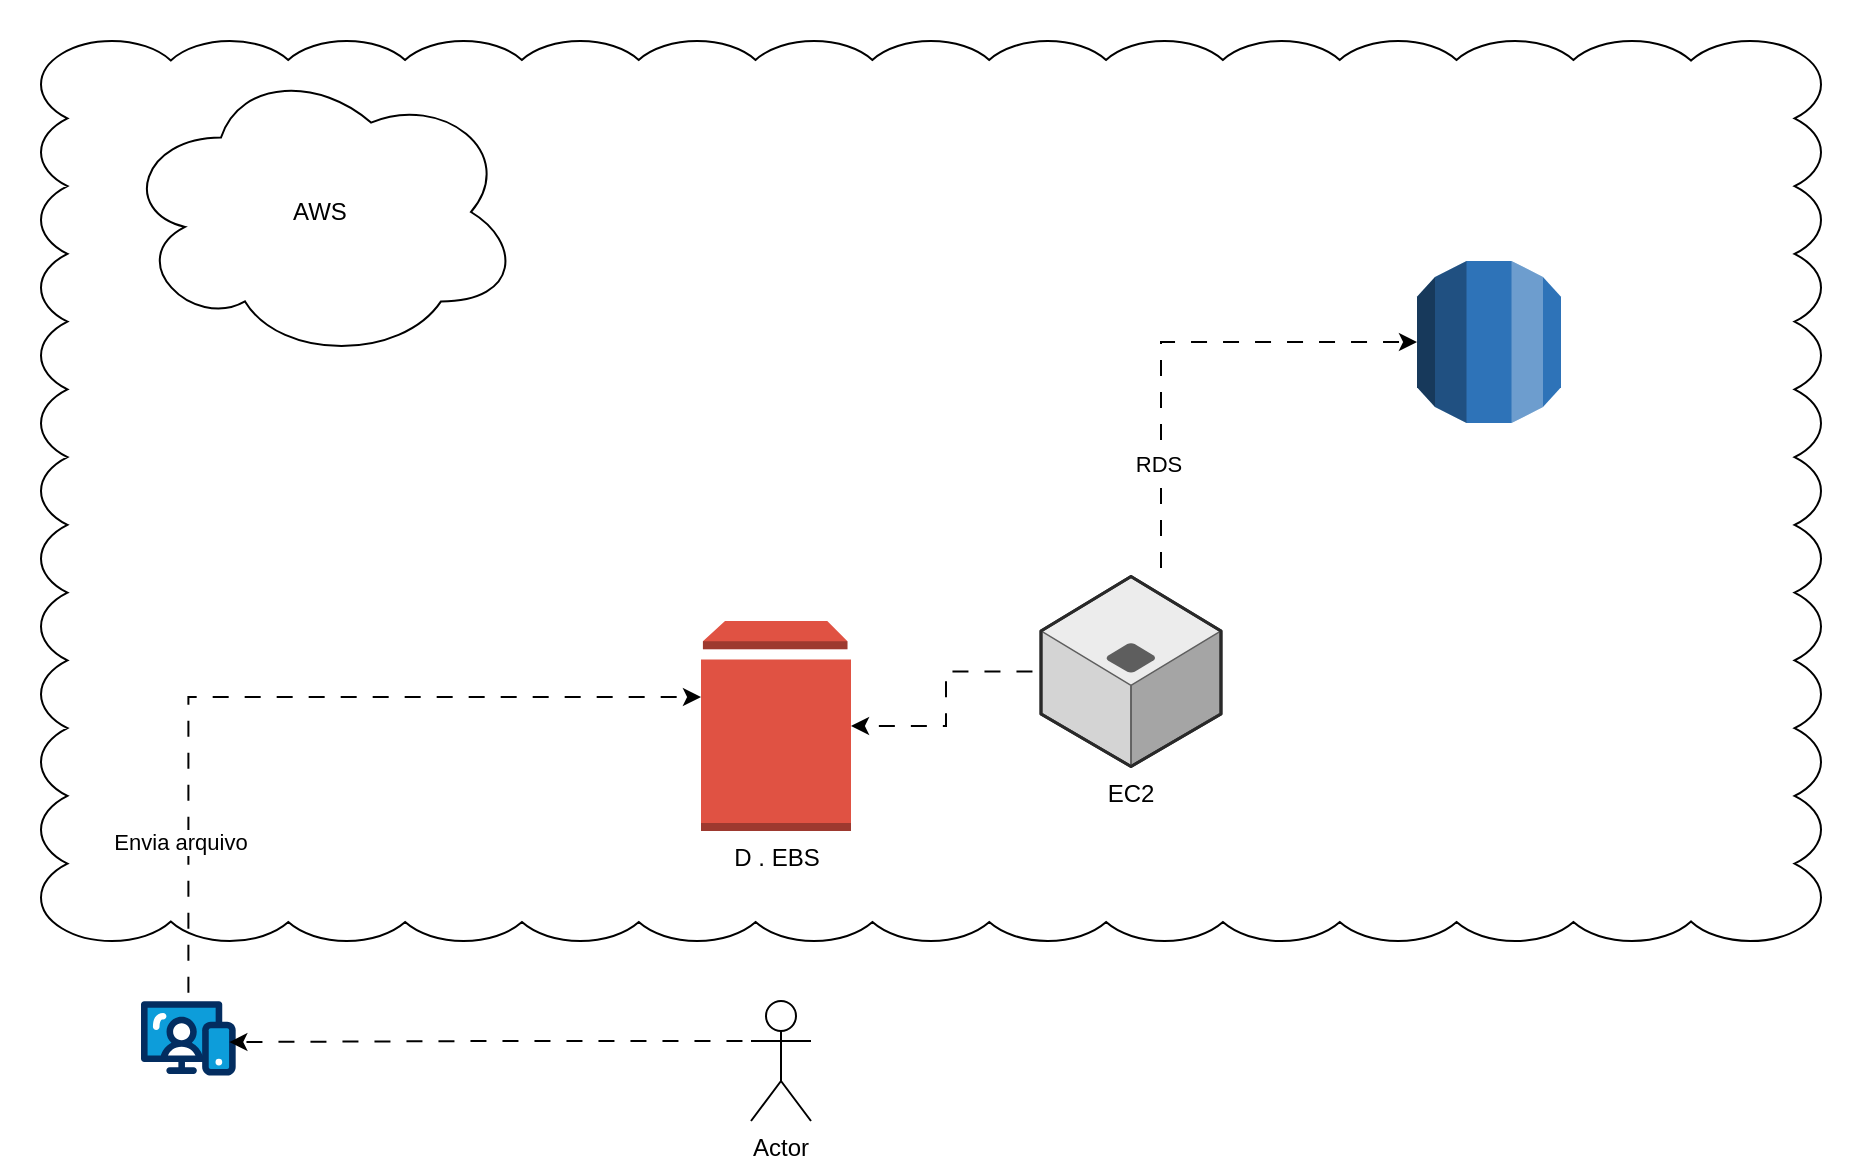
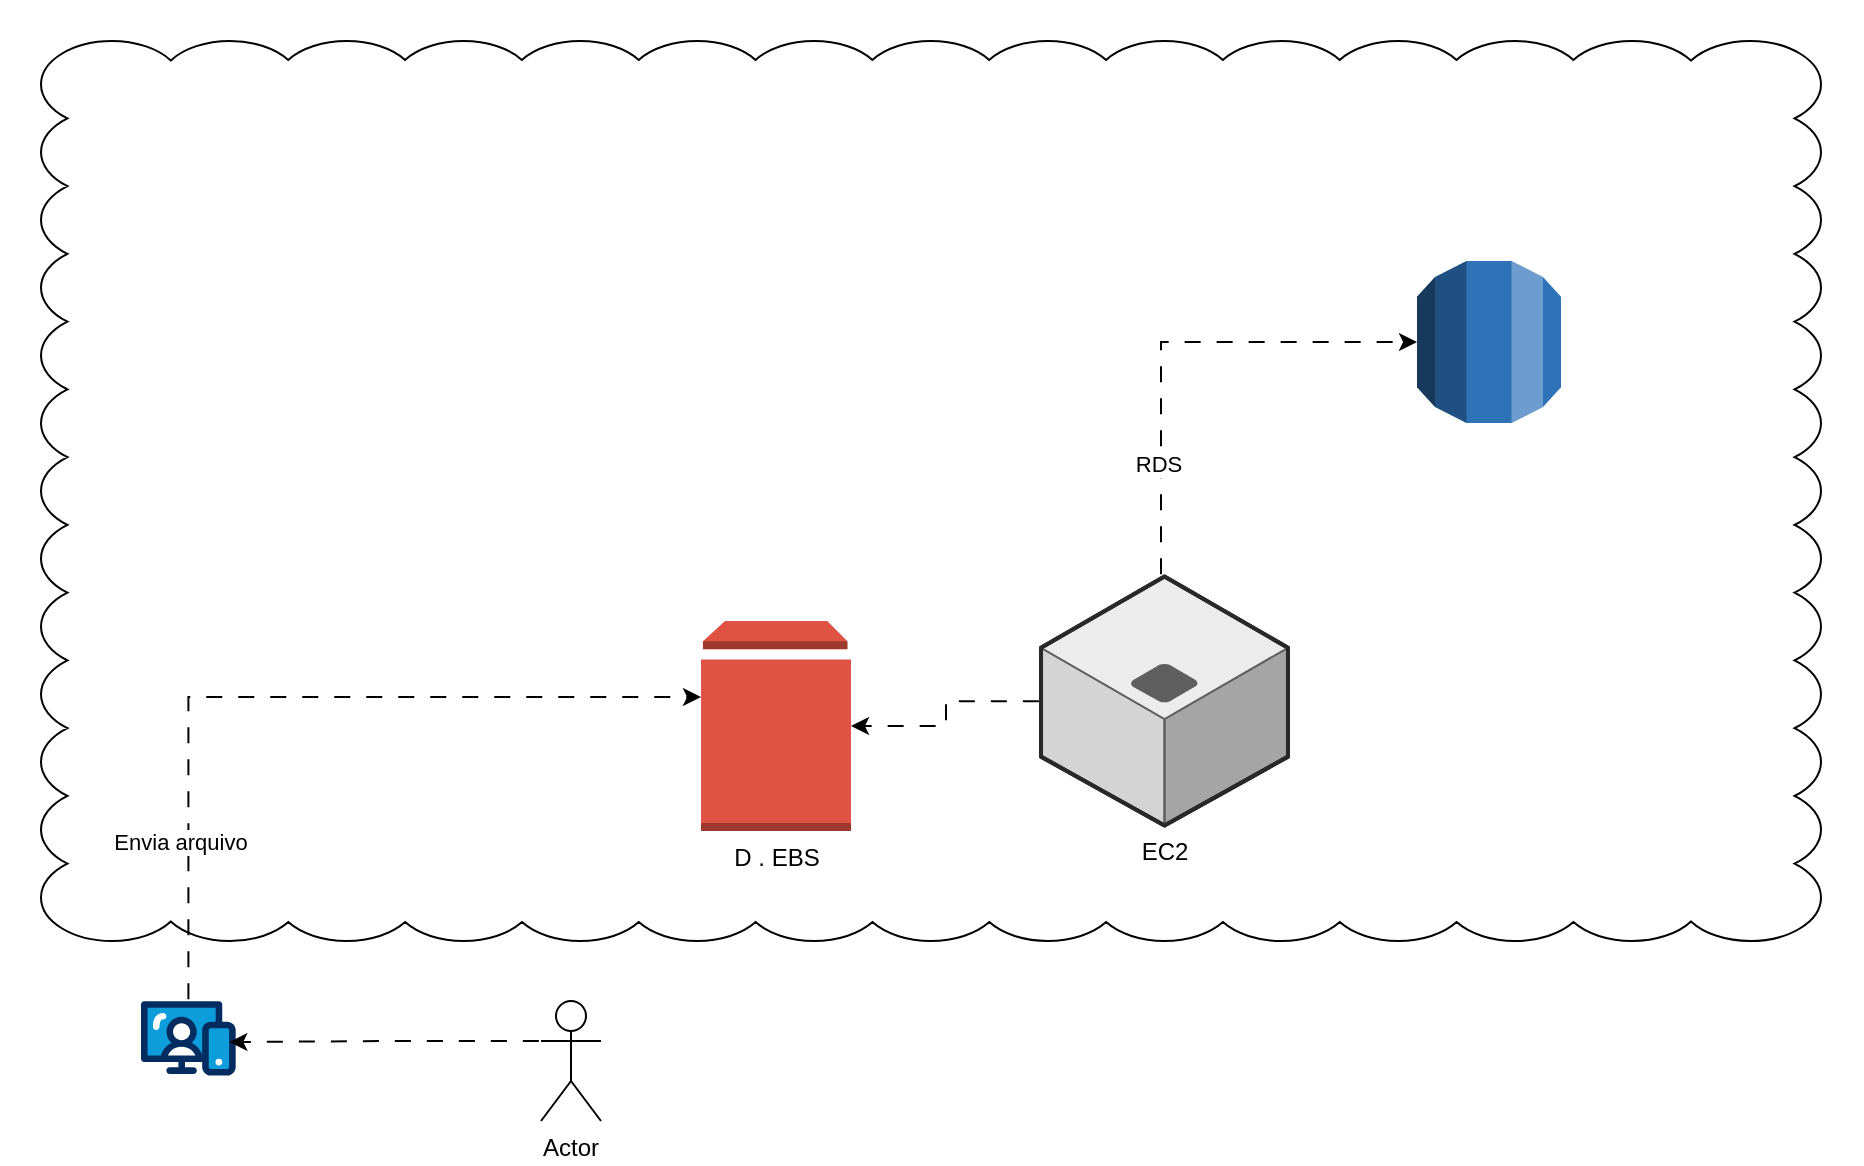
node "AWS": removed
node "EC2": size 180x190 -> 247x249
node "Actor": moved (781, 1061) -> (571, 1061)
